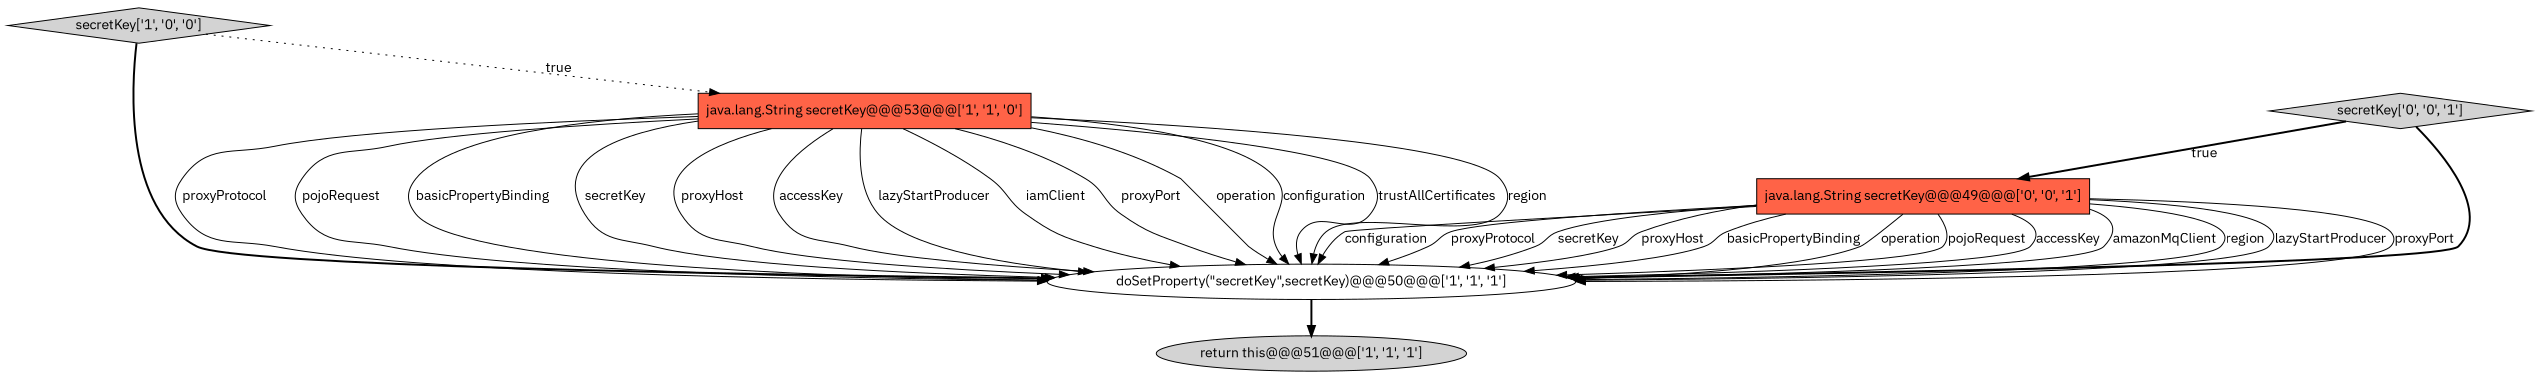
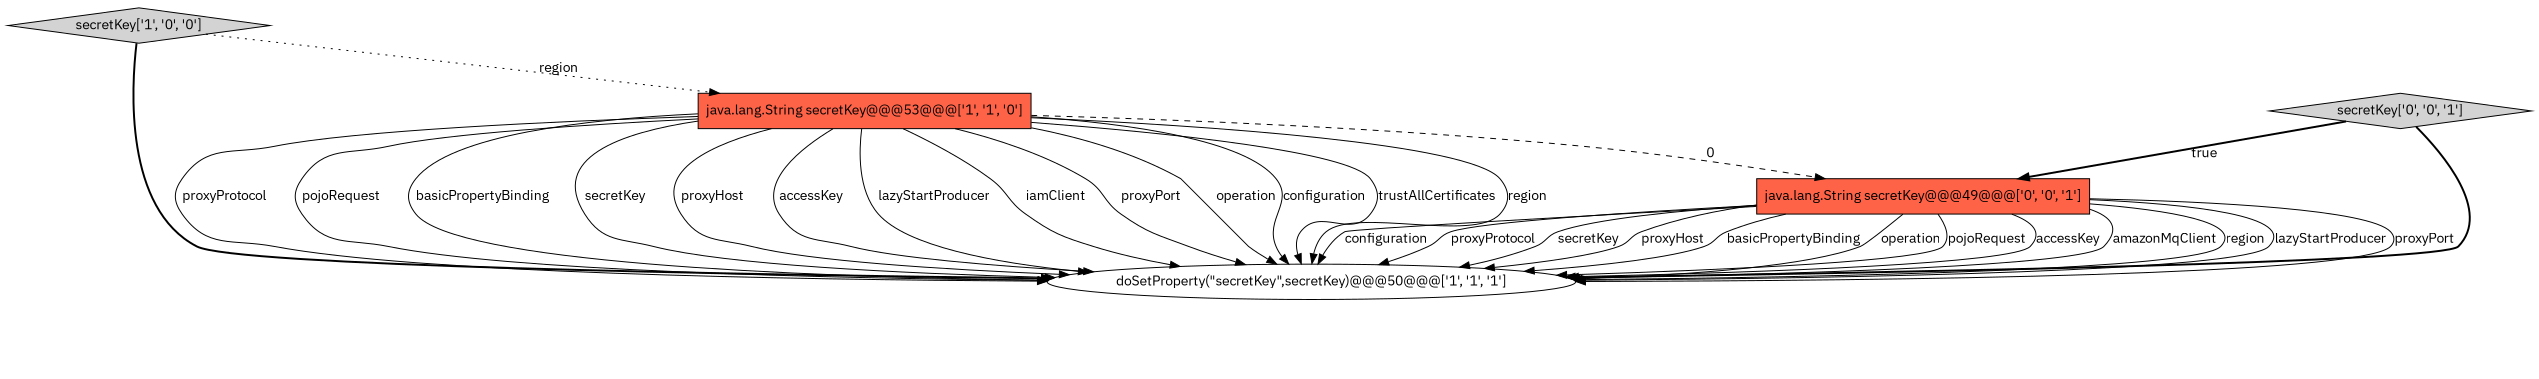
edge "secretKey['1', '0', '0']" -> "java.lang.String secretKey@@@53@@@['1', '1', '0']": label "true" -> "region"
edge "java.lang.String secretKey@@@53@@@['1', '1', '0']" -> "java.lang.String secretKey@@@49@@@['0', '0', '1']": added, label "0"
node "return this@@@51@@@['1', '1', '1']": removed
